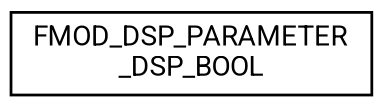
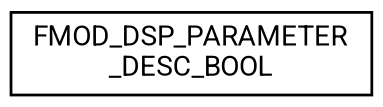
node "FMOD_DSP_PARAMETER _DSP_BOOL": label "FMOD_DSP_PARAMETER _DSP_BOOL" -> "FMOD_DSP_PARAMETER _DESC_BOOL"
